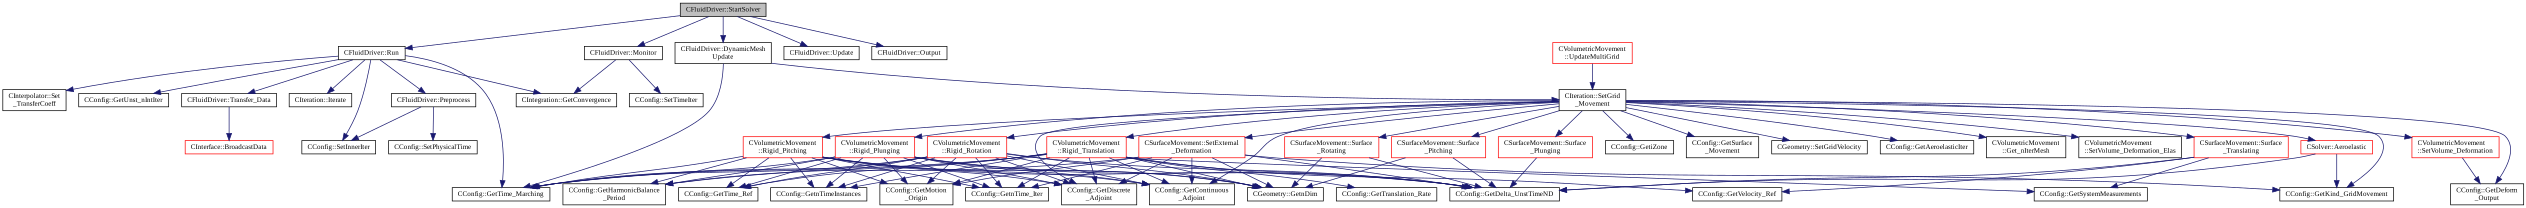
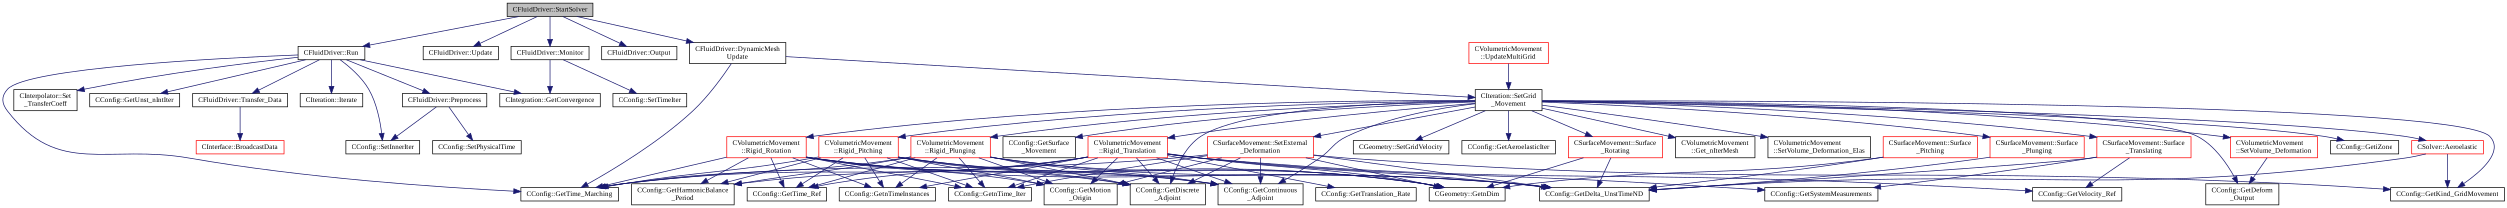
edge "CIteration::SetGrid _Movement" -> "CSurfaceMovement::Surface _Pitching": removed
